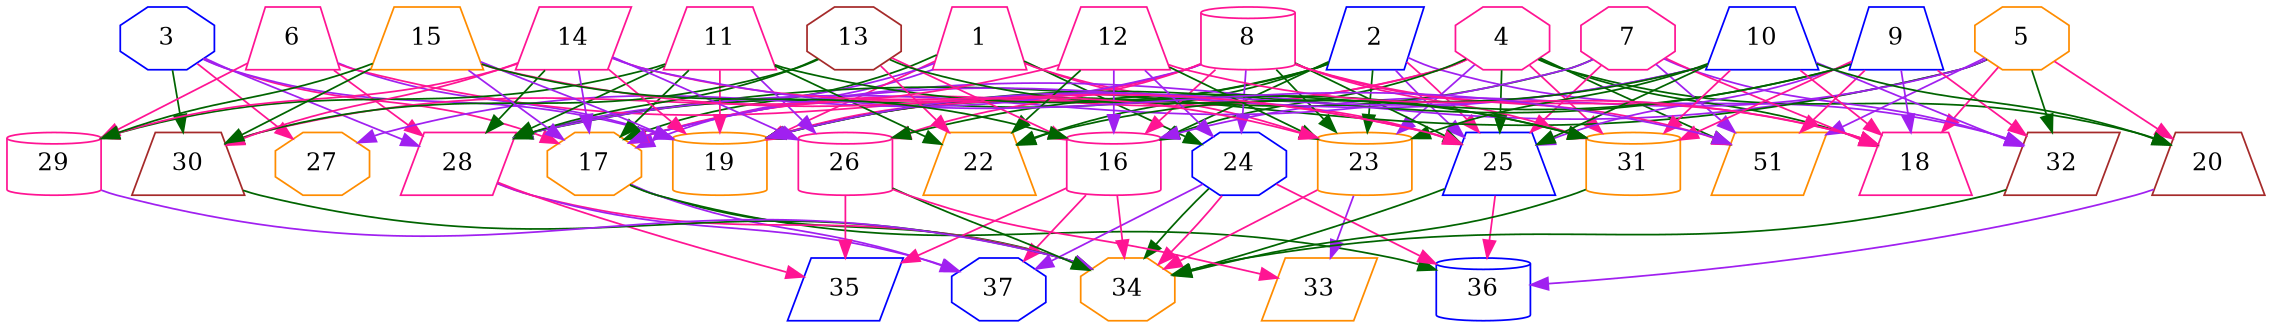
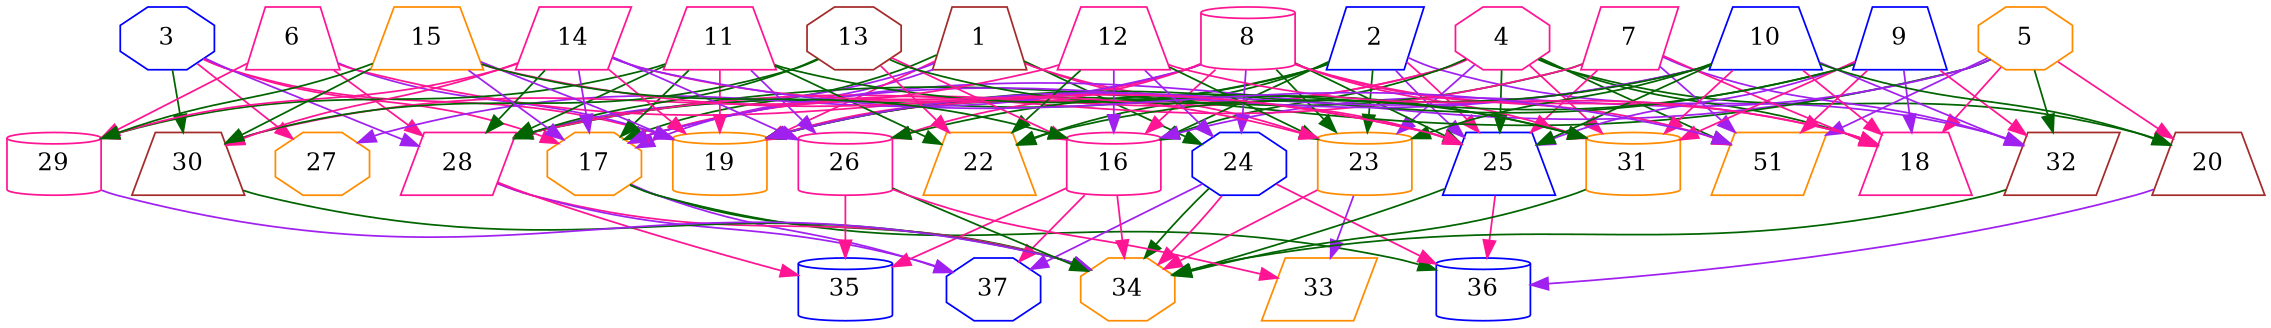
node "1": color deeppink -> brown
node "7": shape octagon -> parallelogram
edge "3" -> "19": color purple -> deeppink
edge "7" -> "28": color purple -> deeppink
node "35": shape parallelogram -> cylinder
